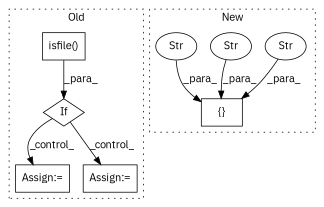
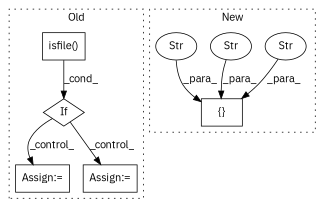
edge "isfile()" -> "If": label "_para_" -> "_cond_"
